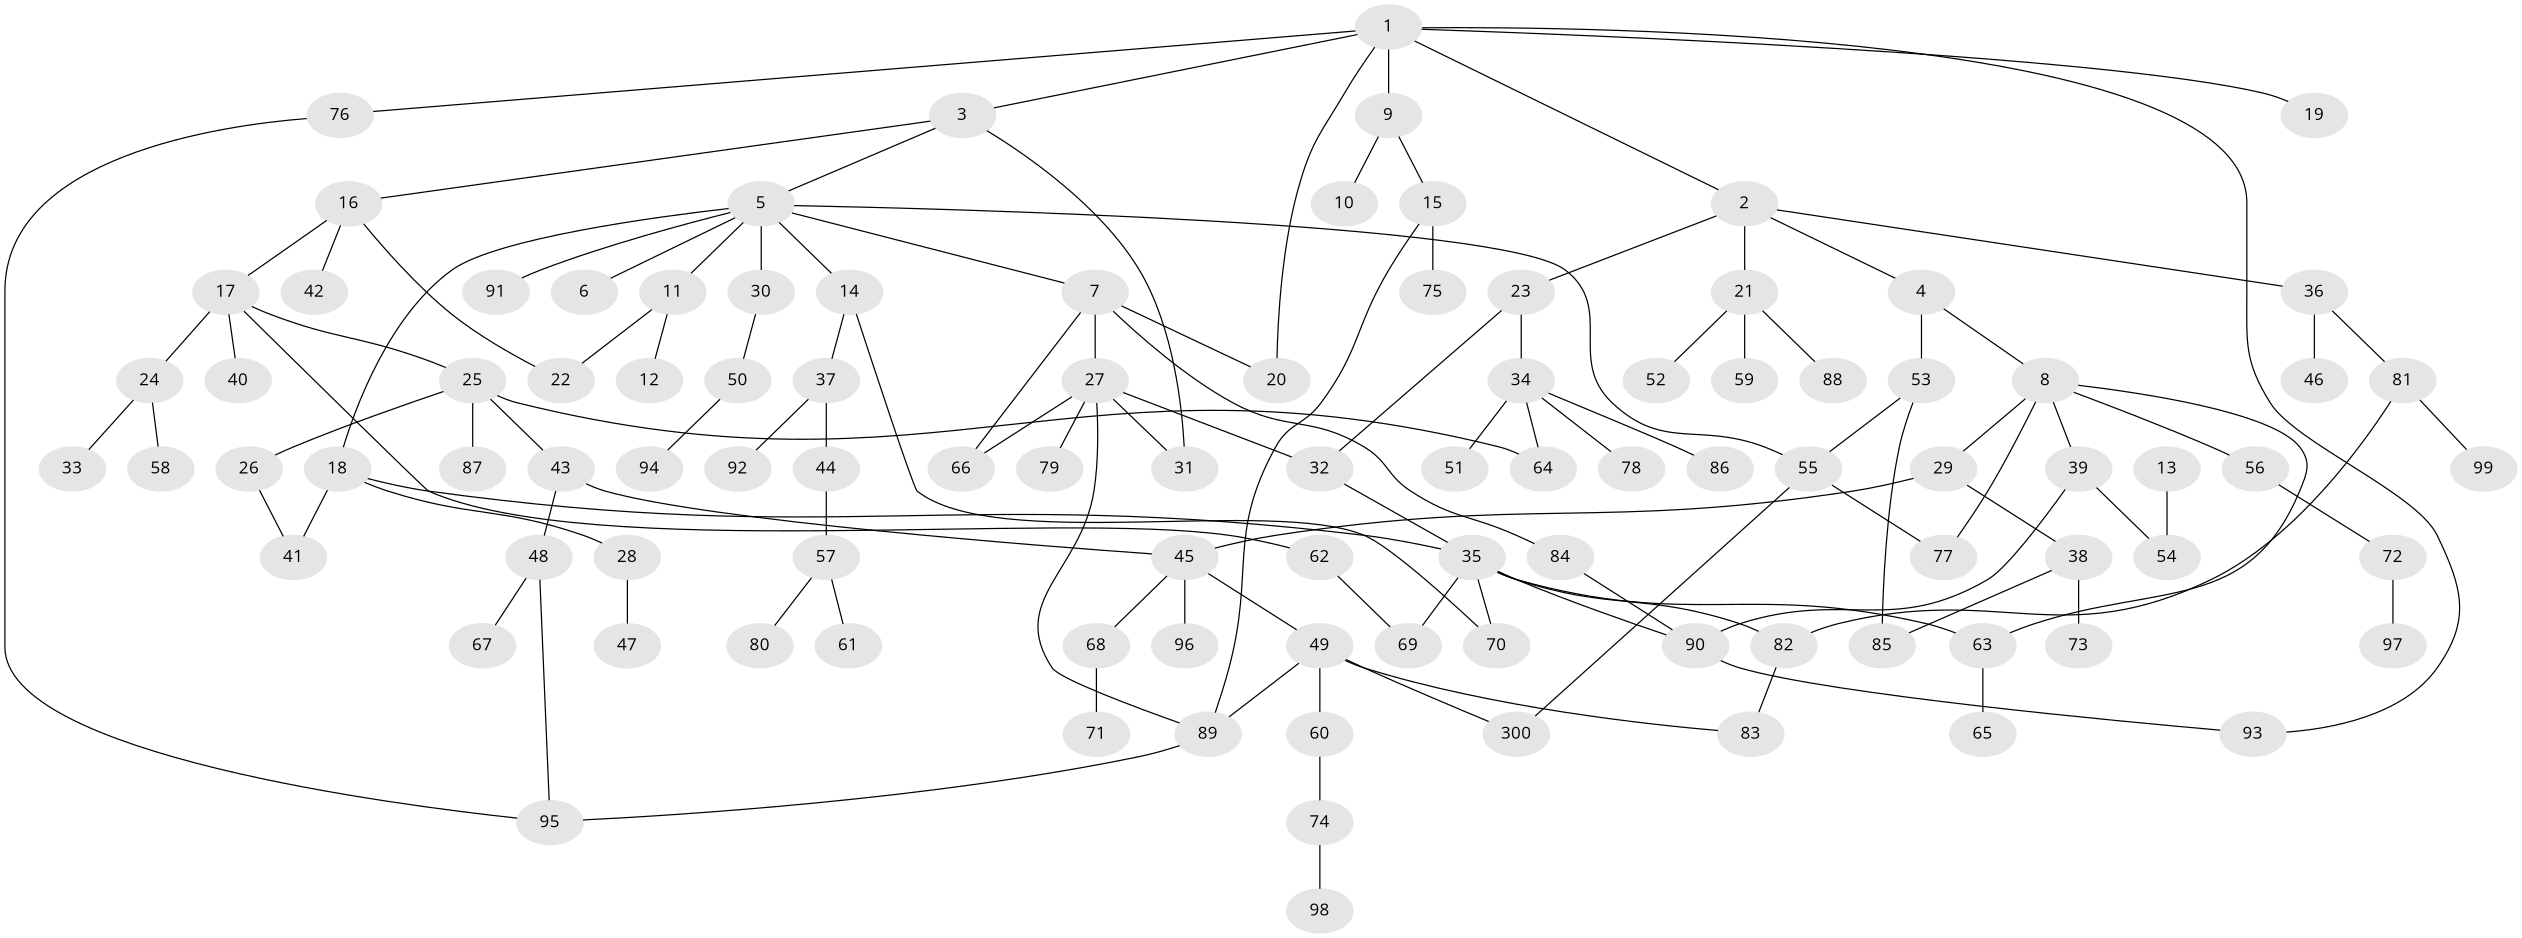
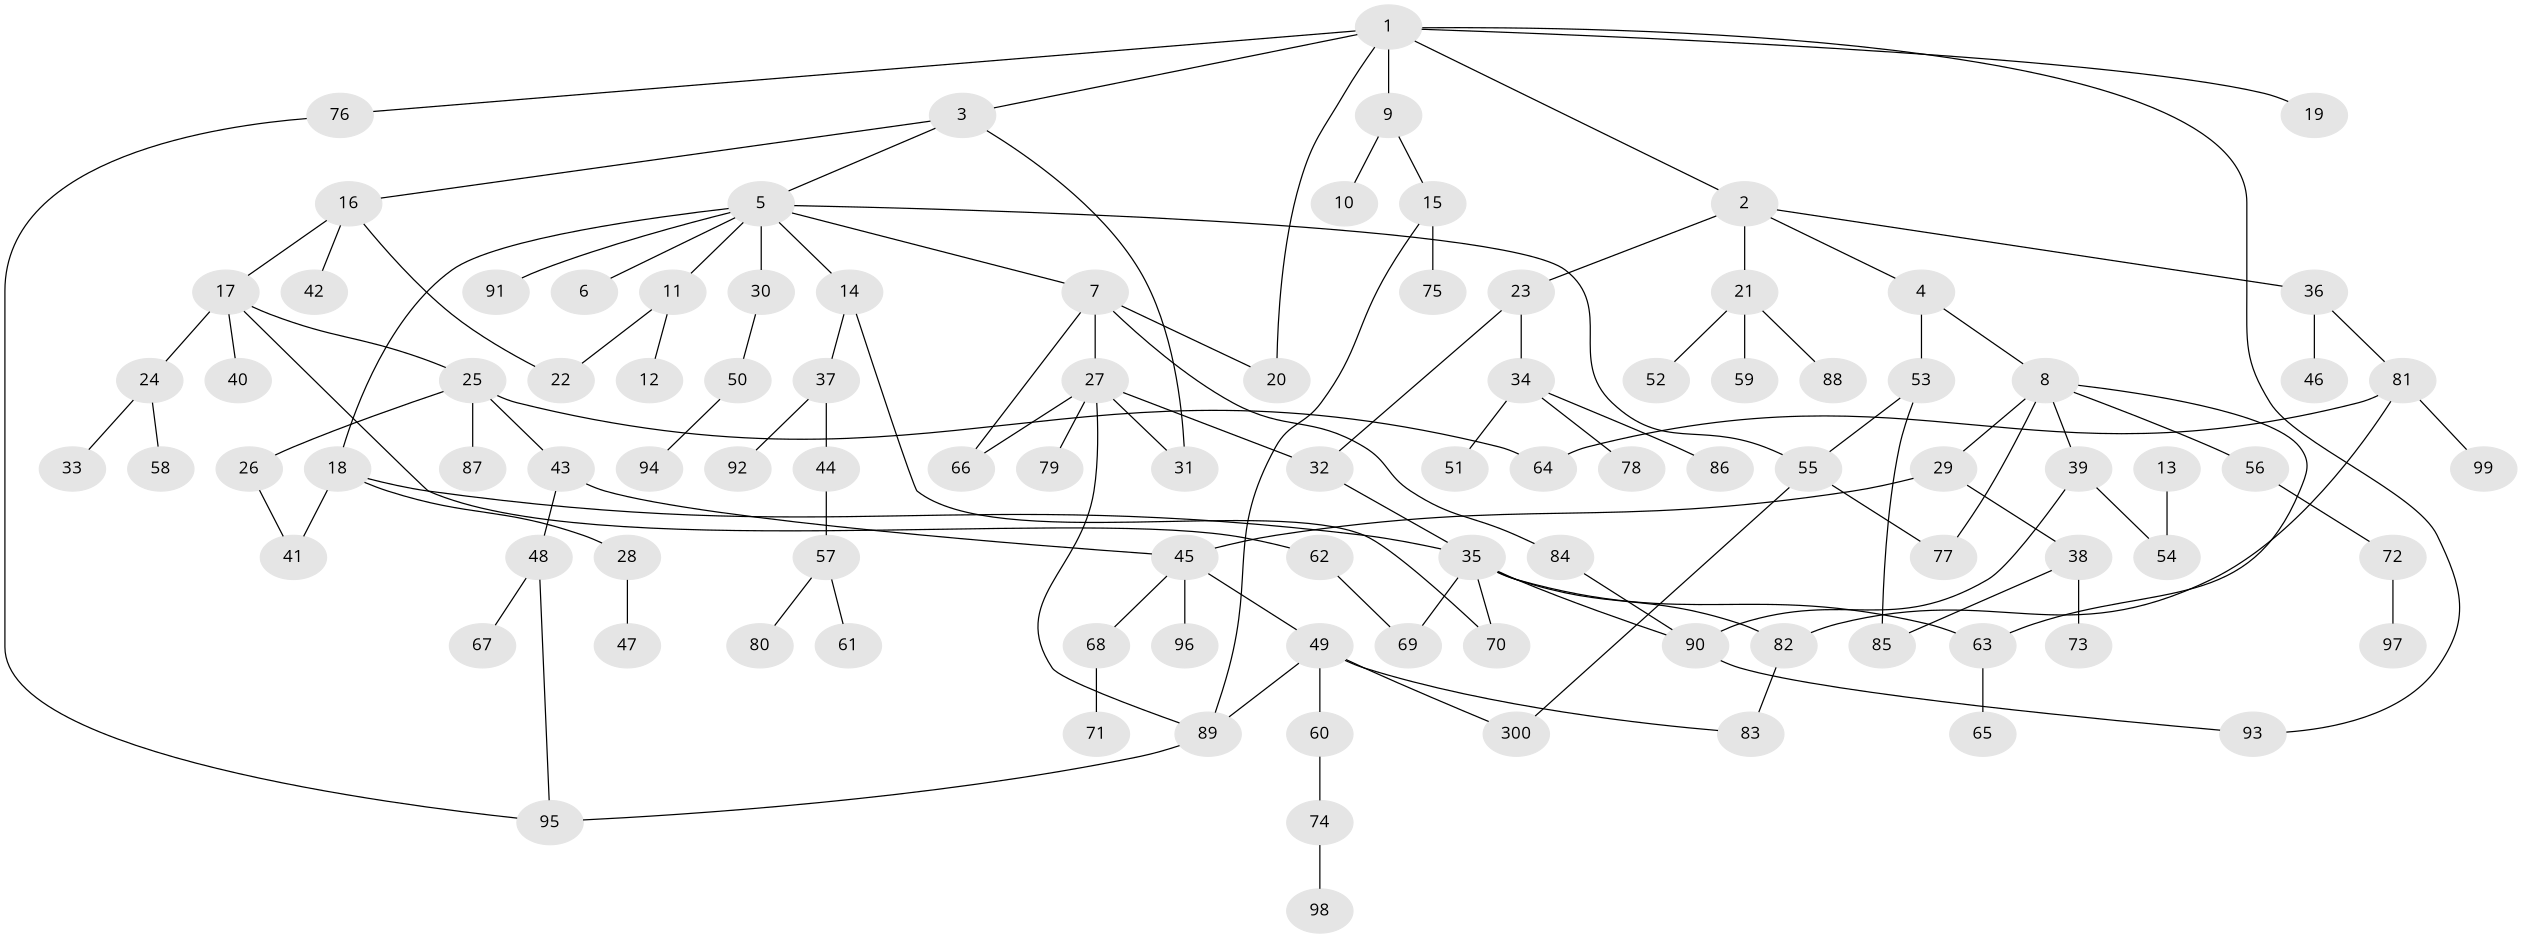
edge "34" -- "64": now "81" -- "64"
